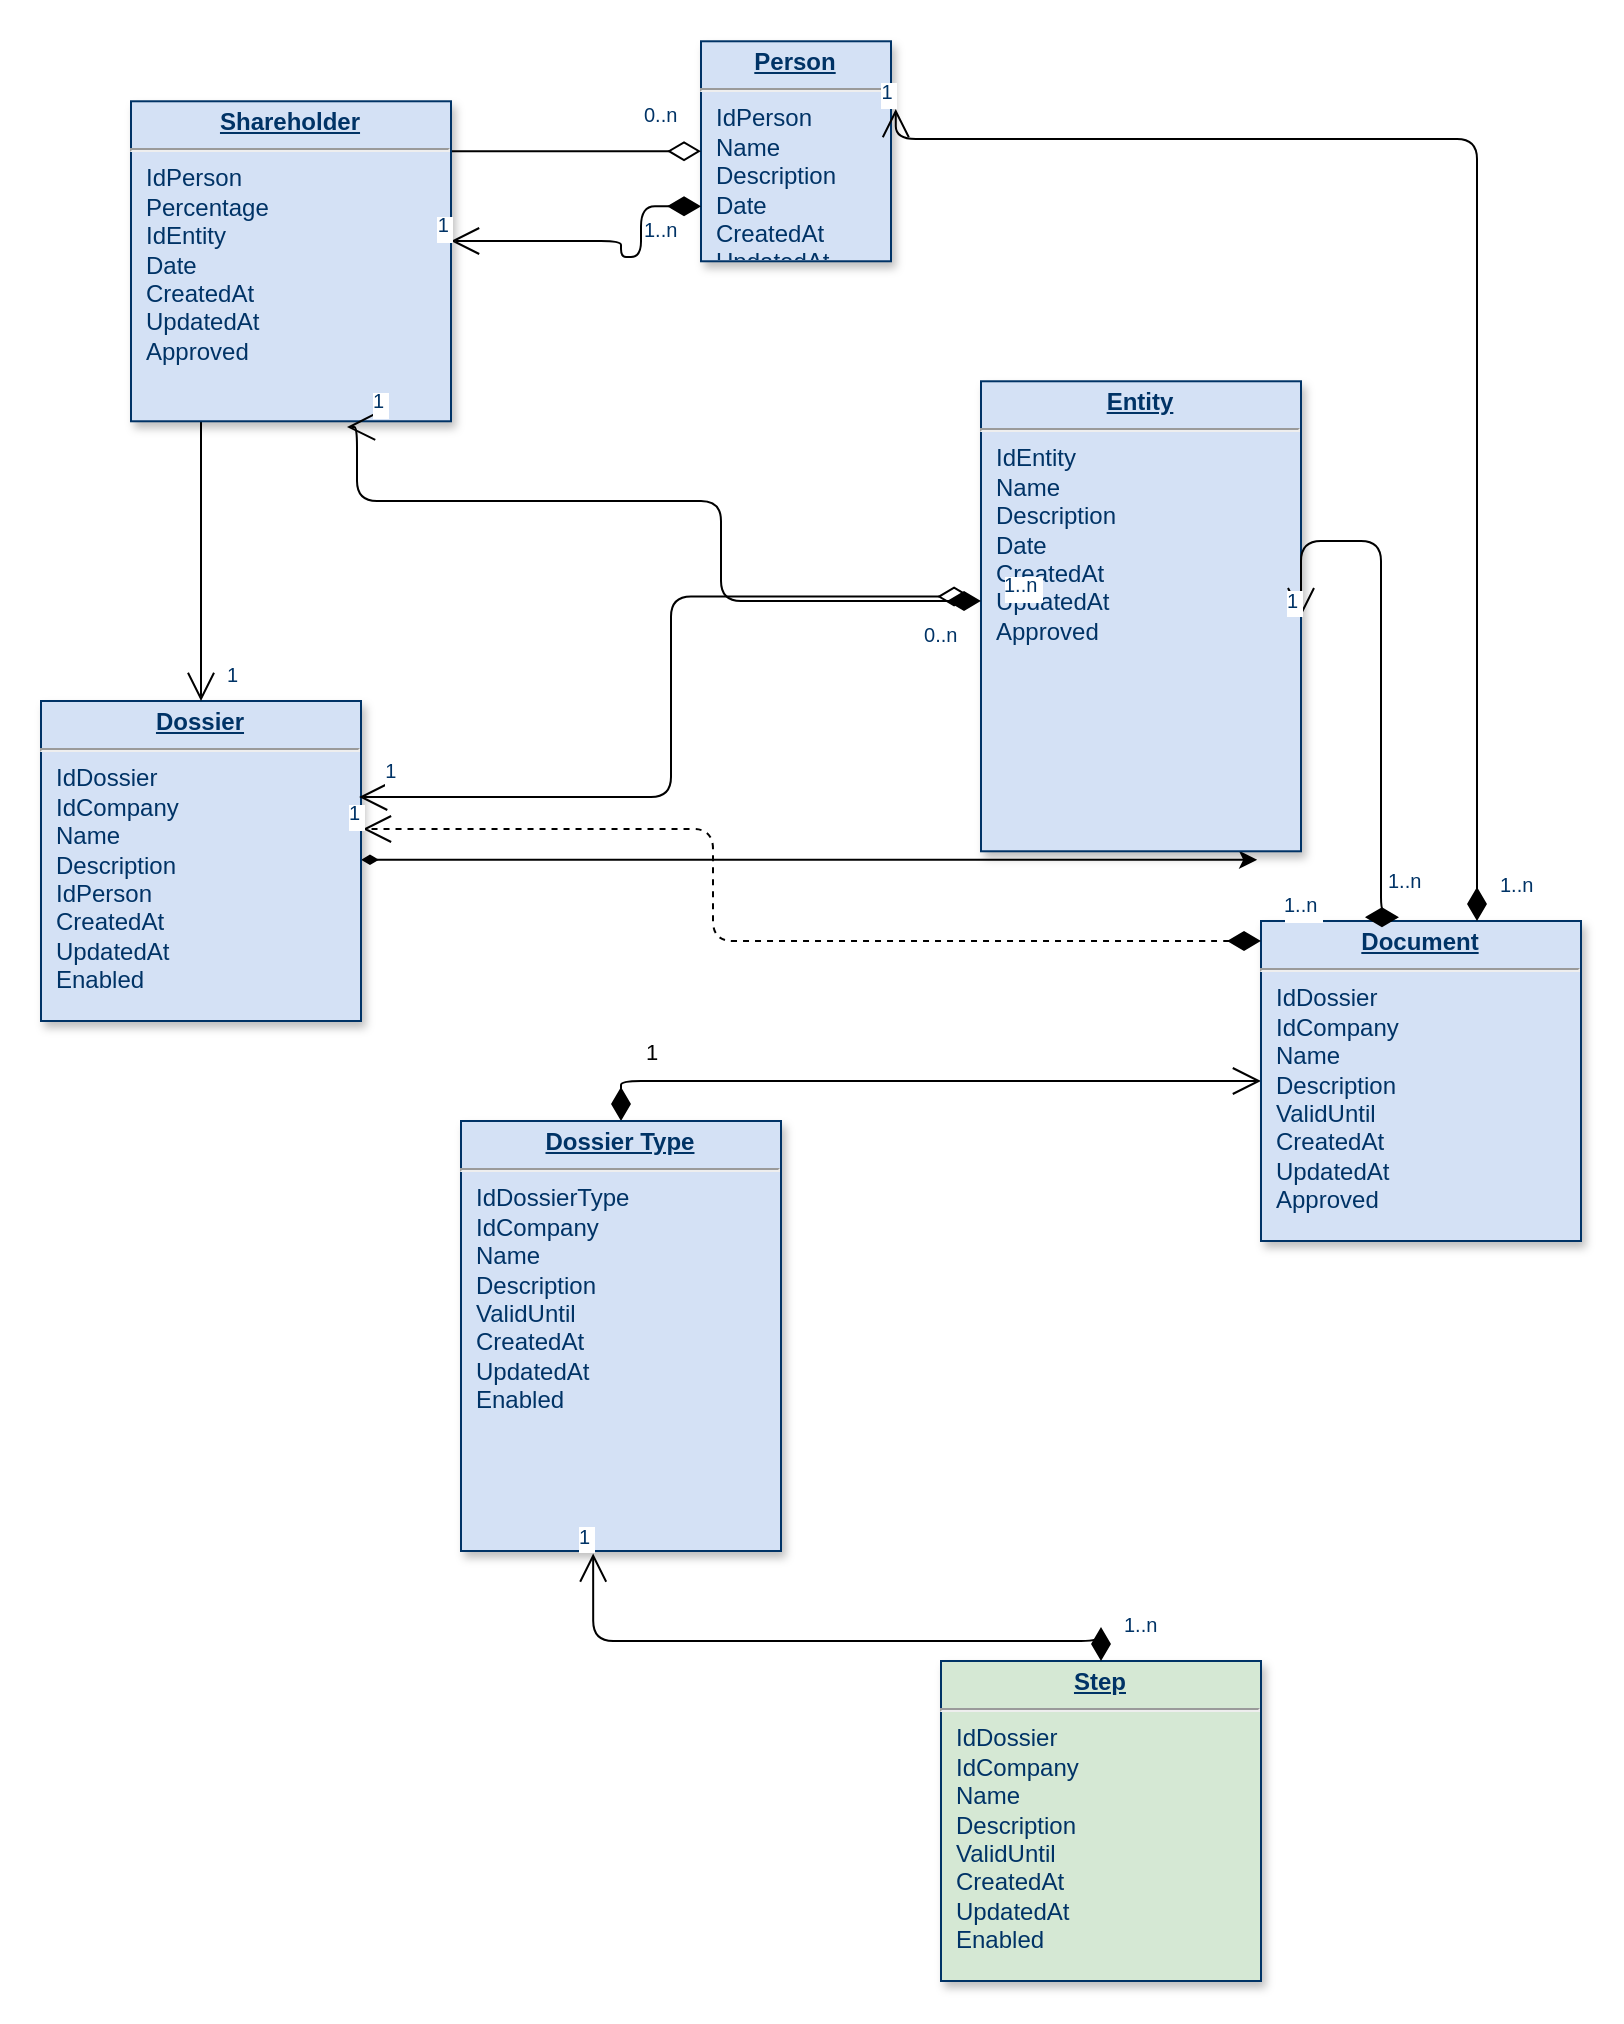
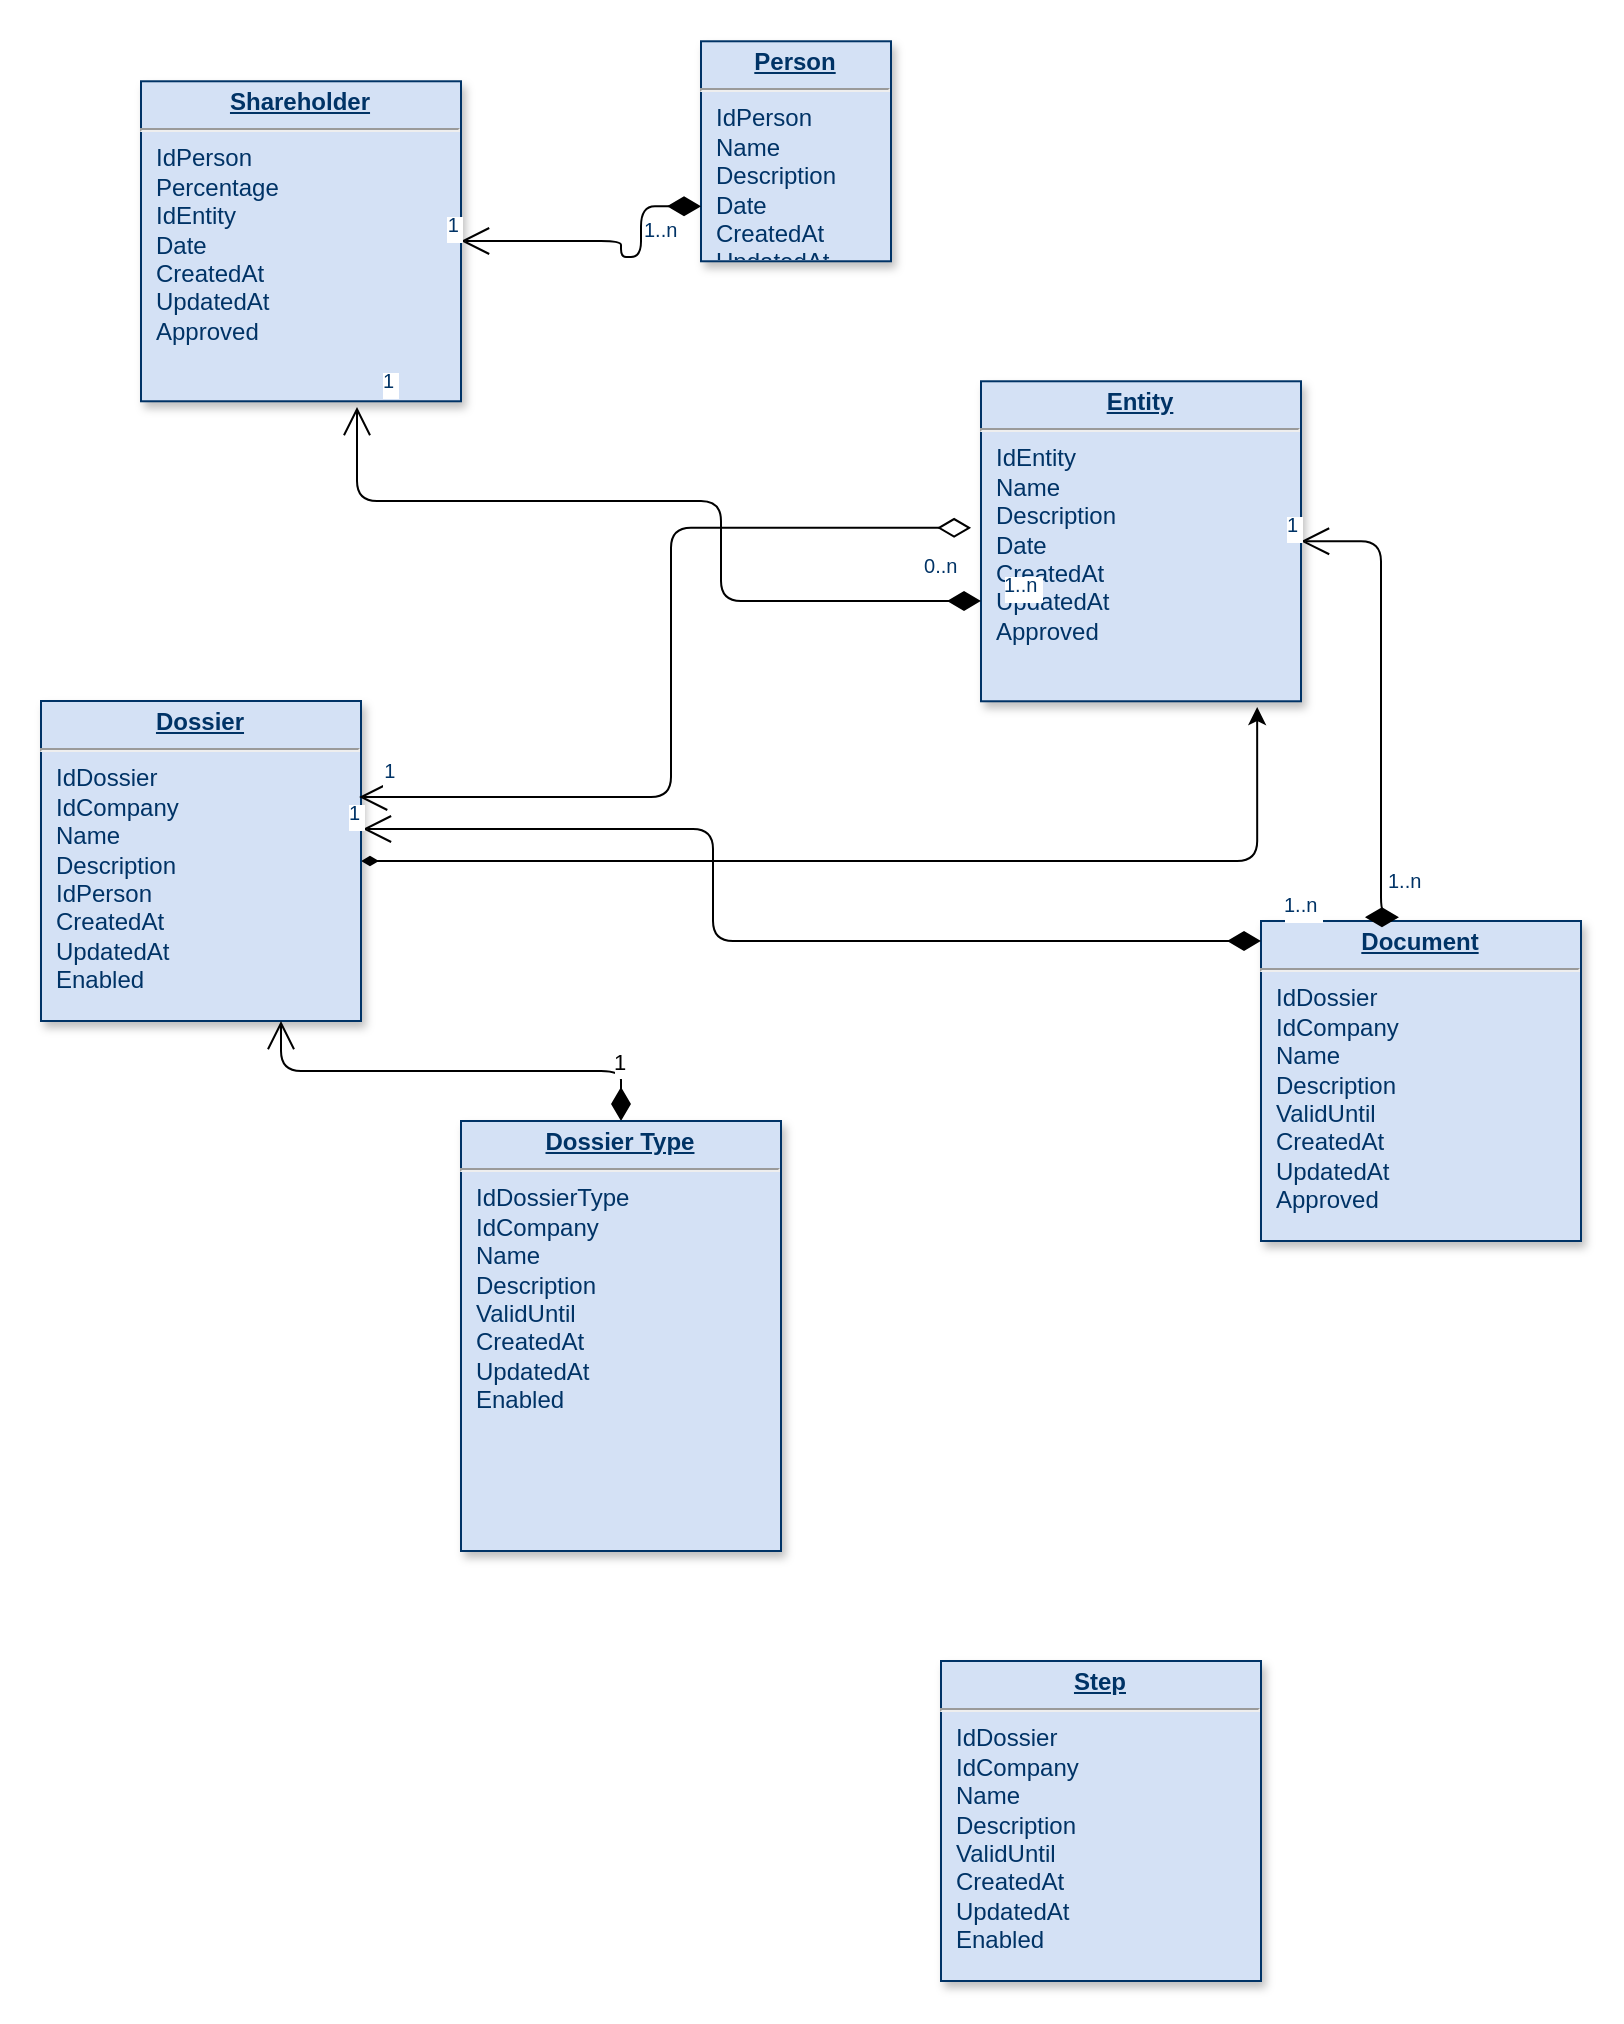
edge "Person IdPerson Name Description Date CreatedAt UpdatedAt Approved" -- "Document IdDossier IdCompany Name Description ValidUntil CreatedAt UpdatedAt Approved": removed, labels "1", "1..n"
node "Shareholder IdPerson Percentage IdEntity Date CreatedAt UpdatedAt Approved": moved (291, 261) -> (301, 241)
edge "Person IdPerson Name Description Date CreatedAt UpdatedAt Approved" -- "Dossier IdDossier IdCompany Name Description IdPerson CreatedAt UpdatedAt Enabled": removed, labels "0..n", "1"
node "Entity IdEntity Name Description Date CreatedAt UpdatedAt Approved": size 320x470 -> 320x320
edge "Dossier IdDossier IdCompany Name Description IdPerson CreatedAt UpdatedAt Enabled" -- "Document IdDossier IdCompany Name Description ValidUntil CreatedAt UpdatedAt Approved": style dashed -> solid
edge "Document IdDossier IdCompany Name Description ValidUntil CreatedAt UpdatedAt Approved" -- "Dossier Type IdDossierType IdCompany Name Description ValidUntil CreatedAt UpdatedAt Enabled": now "Dossier IdDossier IdCompany Name Description IdPerson CreatedAt UpdatedAt Enabled" -- "Dossier Type IdDossierType IdCompany Name Description ValidUntil CreatedAt UpdatedAt Enabled"
edge "Dossier Type IdDossierType IdCompany Name Description ValidUntil CreatedAt UpdatedAt Enabled" -- "Step IdDossier IdCompany Name Description ValidUntil CreatedAt UpdatedAt Enabled": removed, labels "1", "1..n"
node "Step IdDossier IdCompany Name Description ValidUntil CreatedAt UpdatedAt Enabled": fillcolor #d5e8d4 -> #d4e1f5
